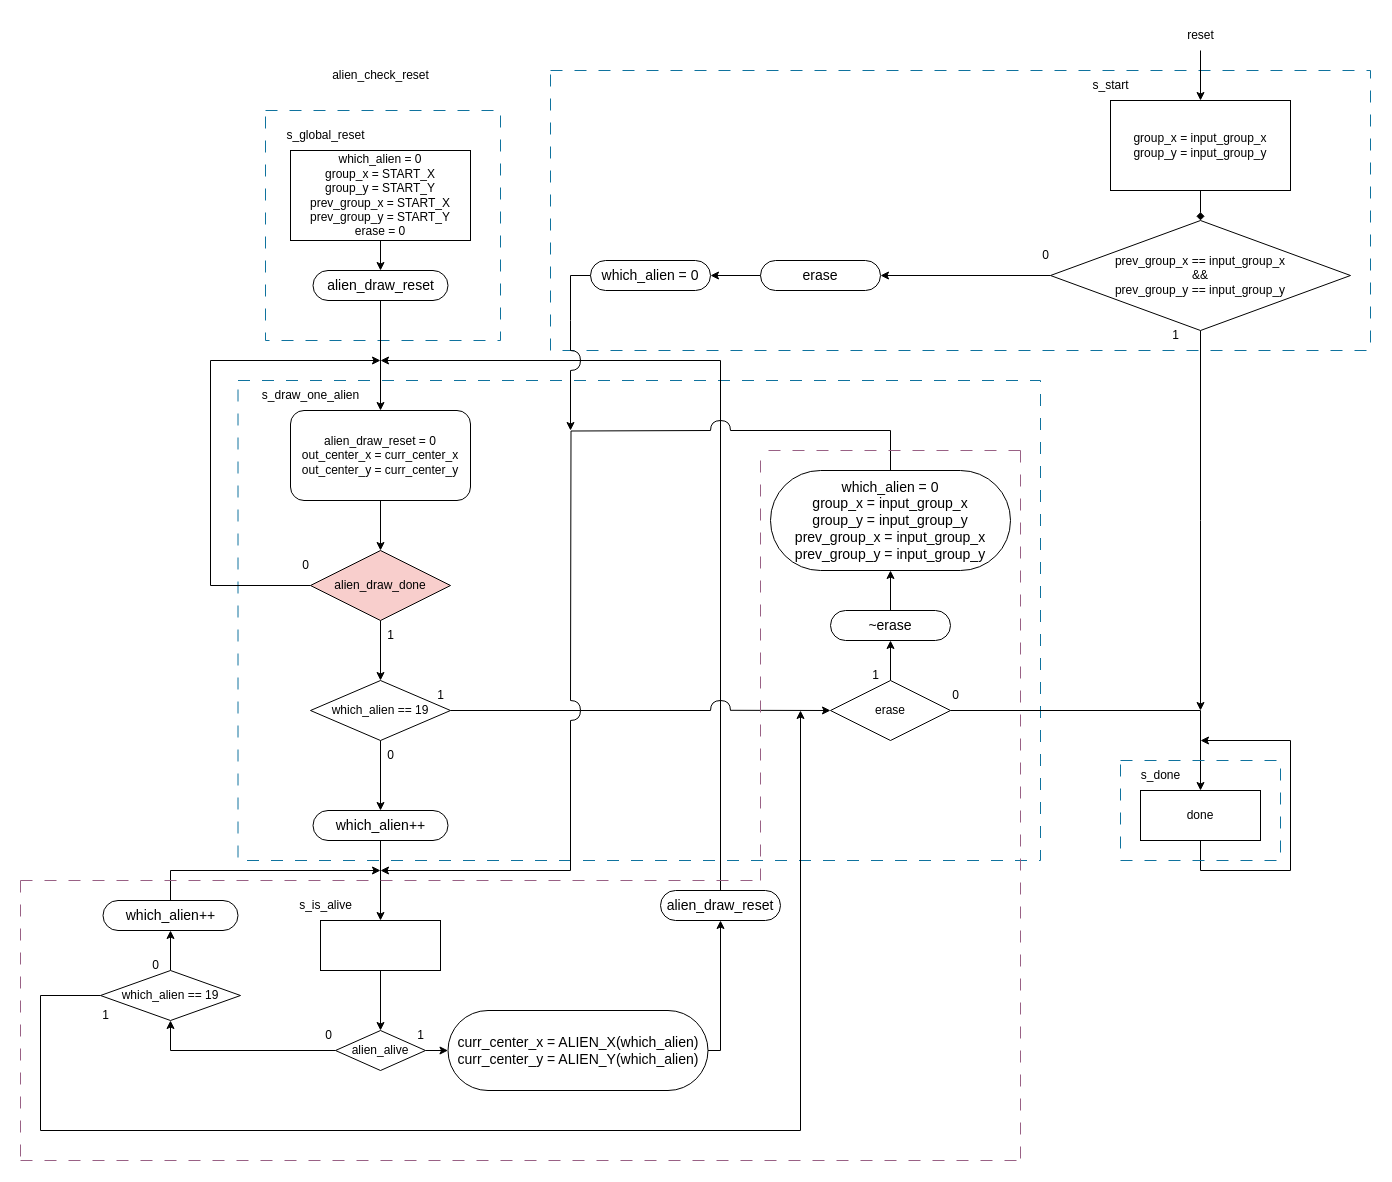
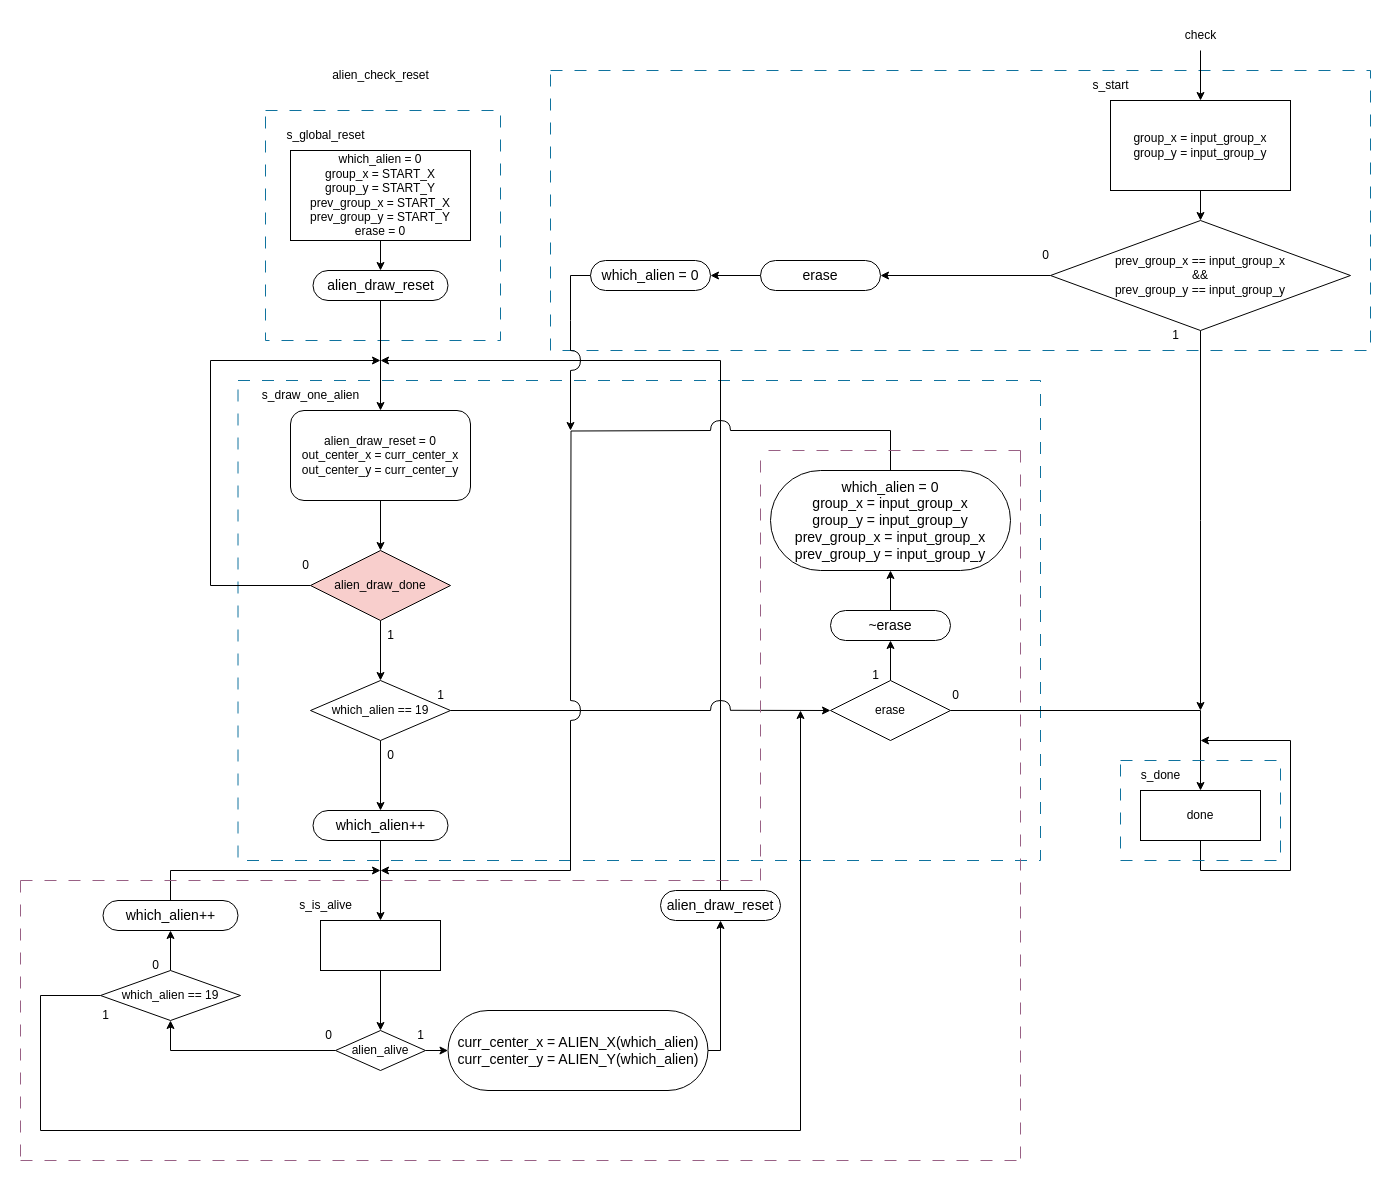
node "reset": label "reset" -> "check"
edge "group_x = input_group_x group_y = input_group_y" -> "prev_group_x == input_group_x && prev_group_y == input_group_y": arrowhead diamond -> classic
